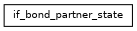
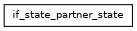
node "if_bond_partner_state": label "if_bond_partner_state" -> "if_state_partner_state"
